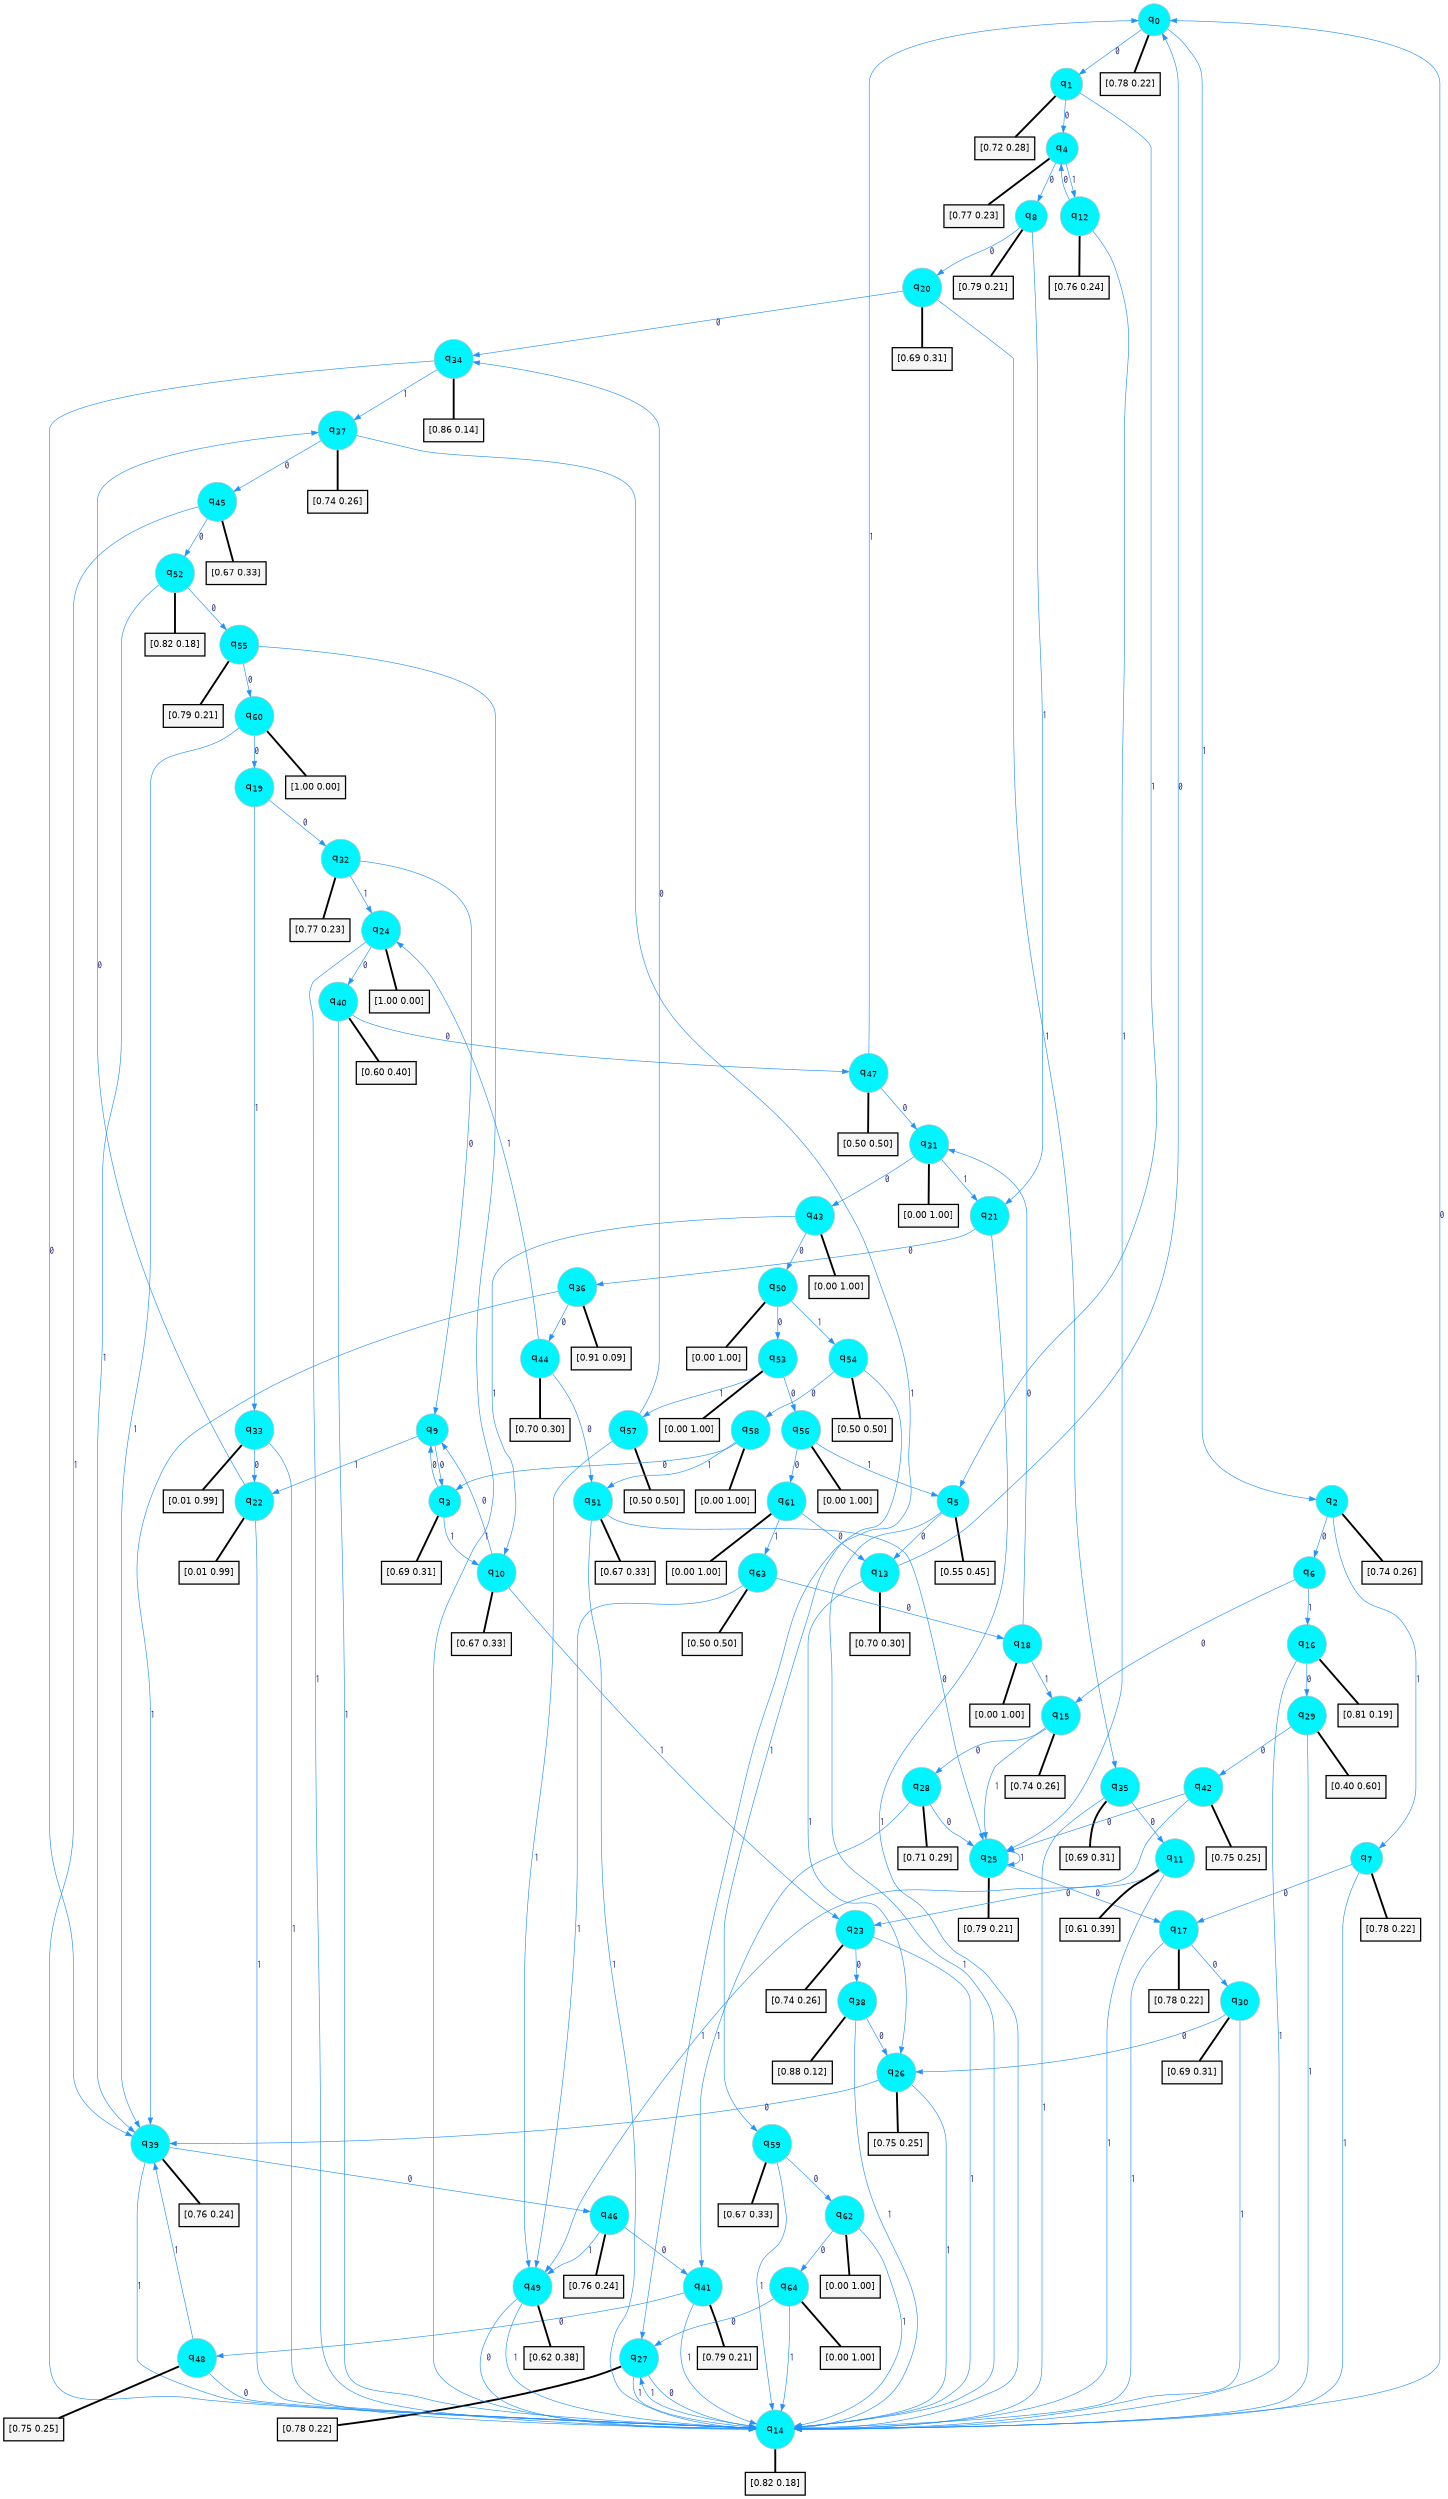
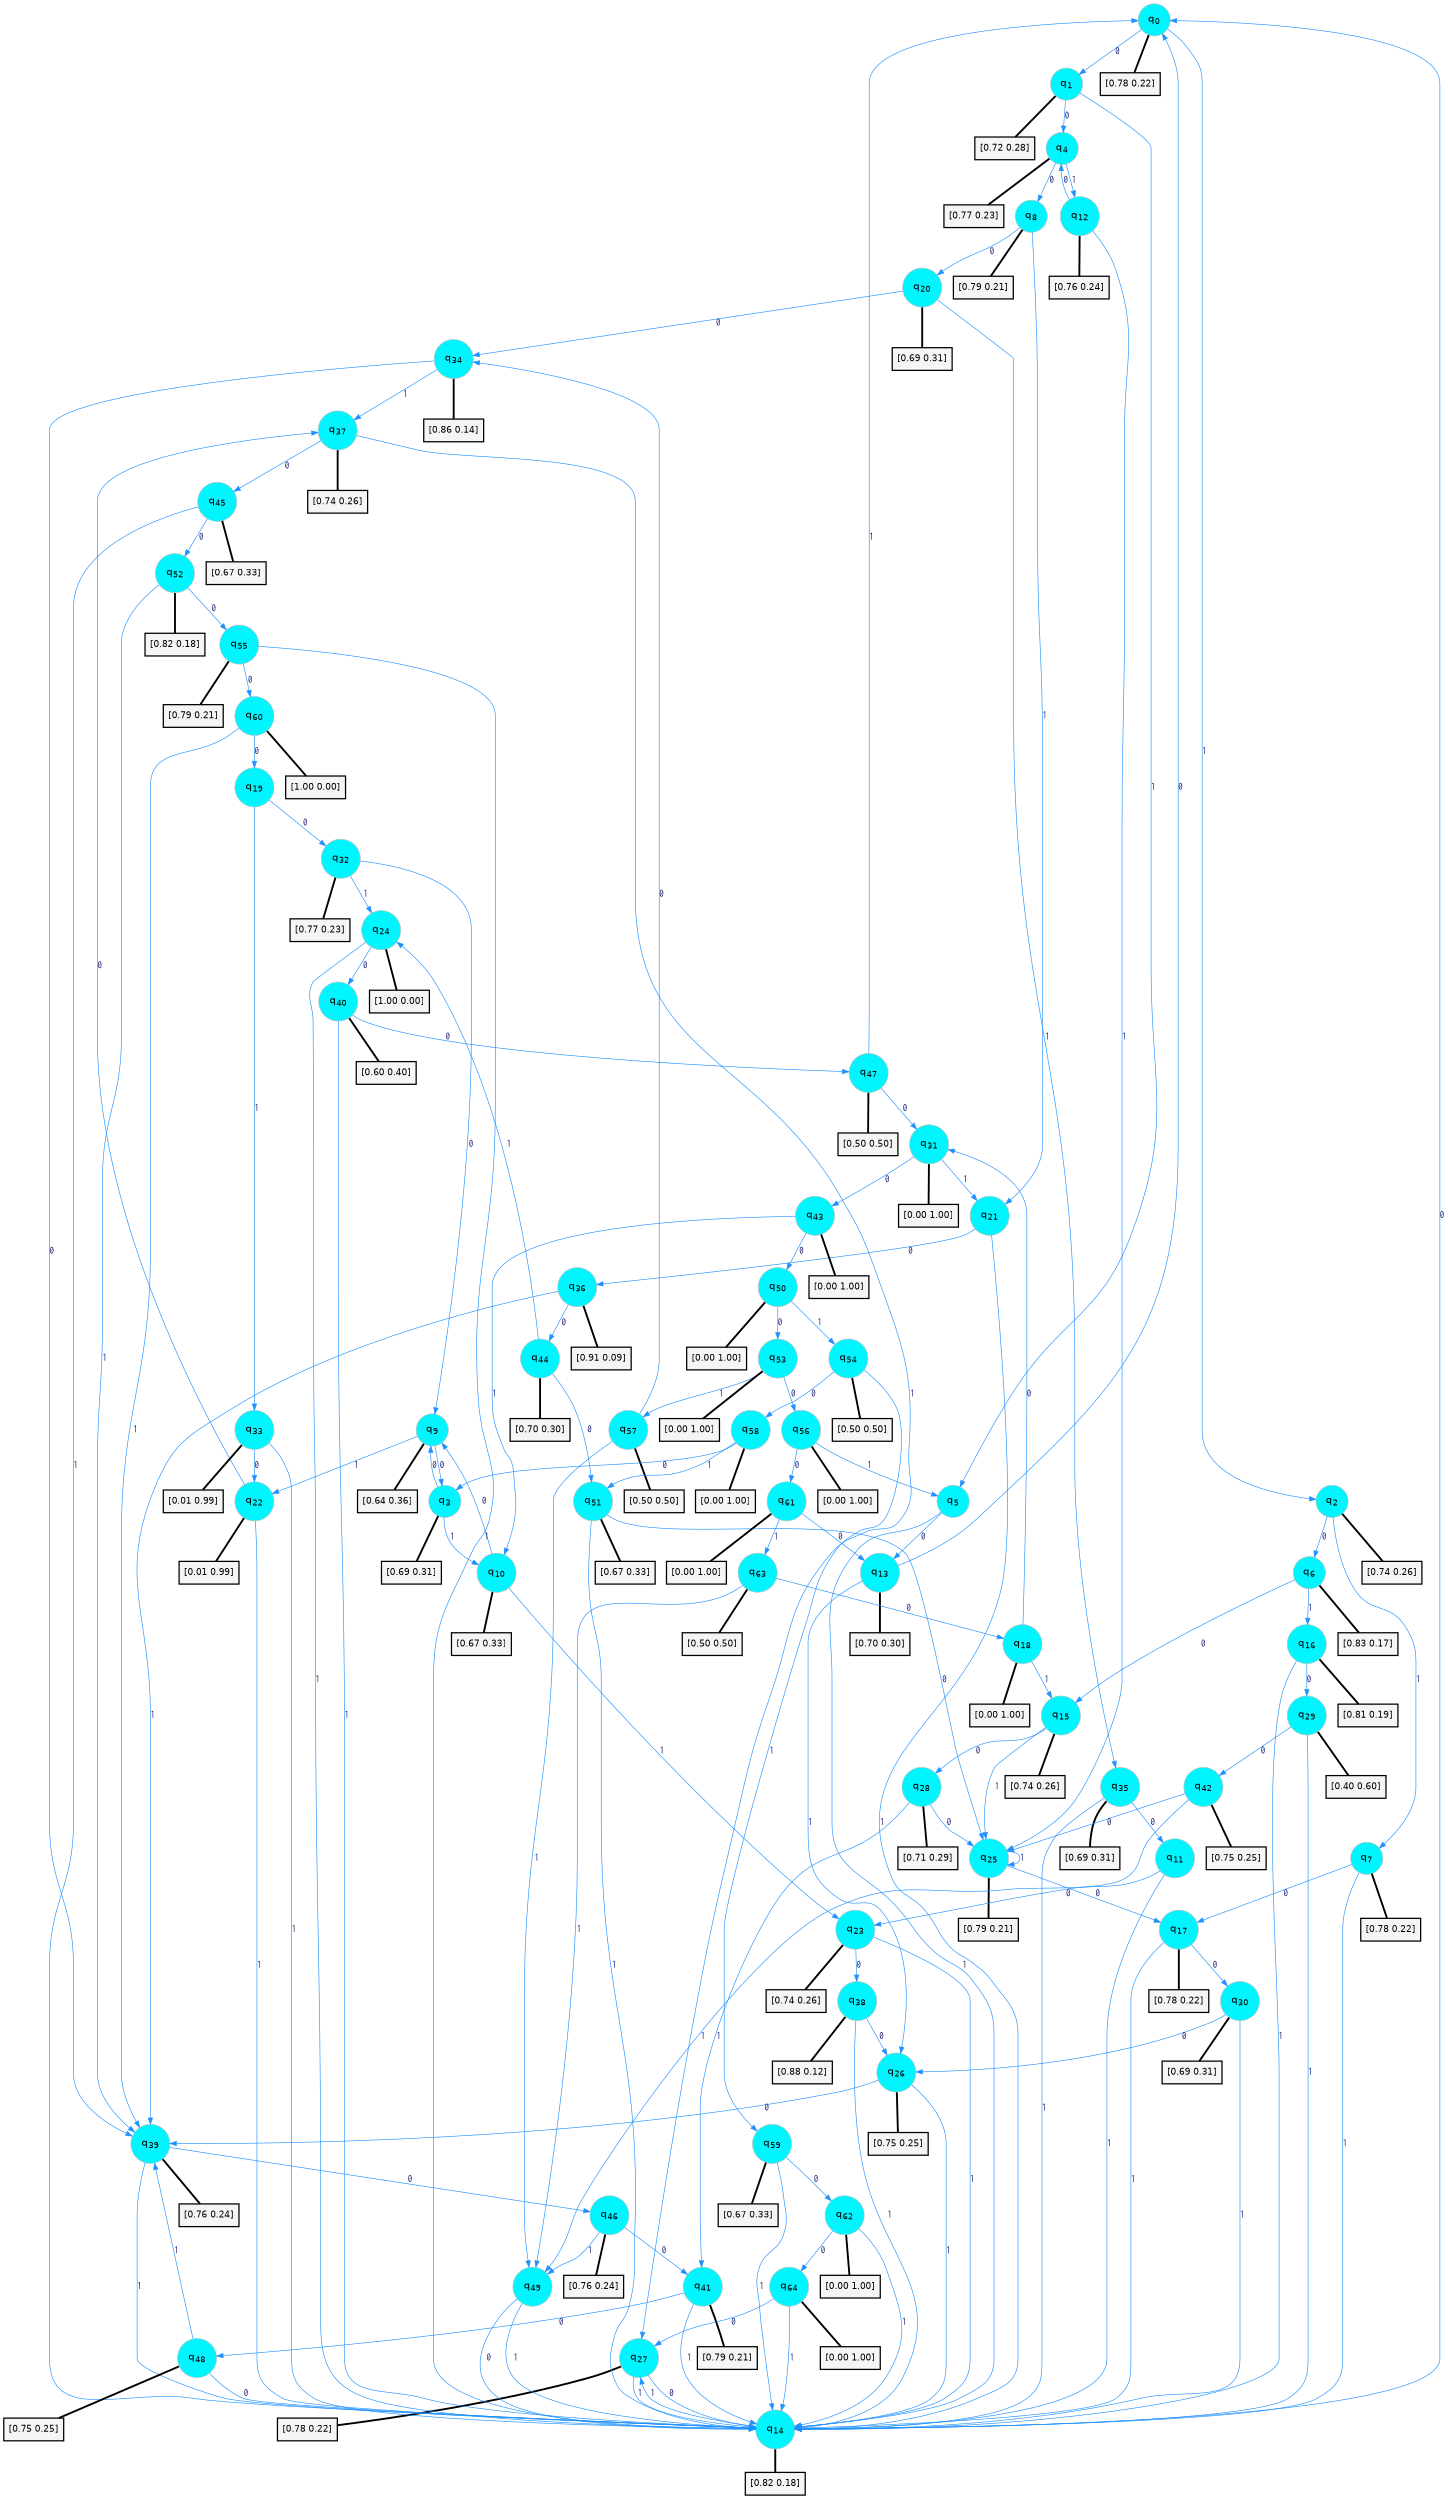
node "[0.64 0.36]": added
node "[0.55 0.45]": removed
node "[0.83 0.17]": added
node "[0.61 0.39]": removed
node "[0.62 0.38]": removed
